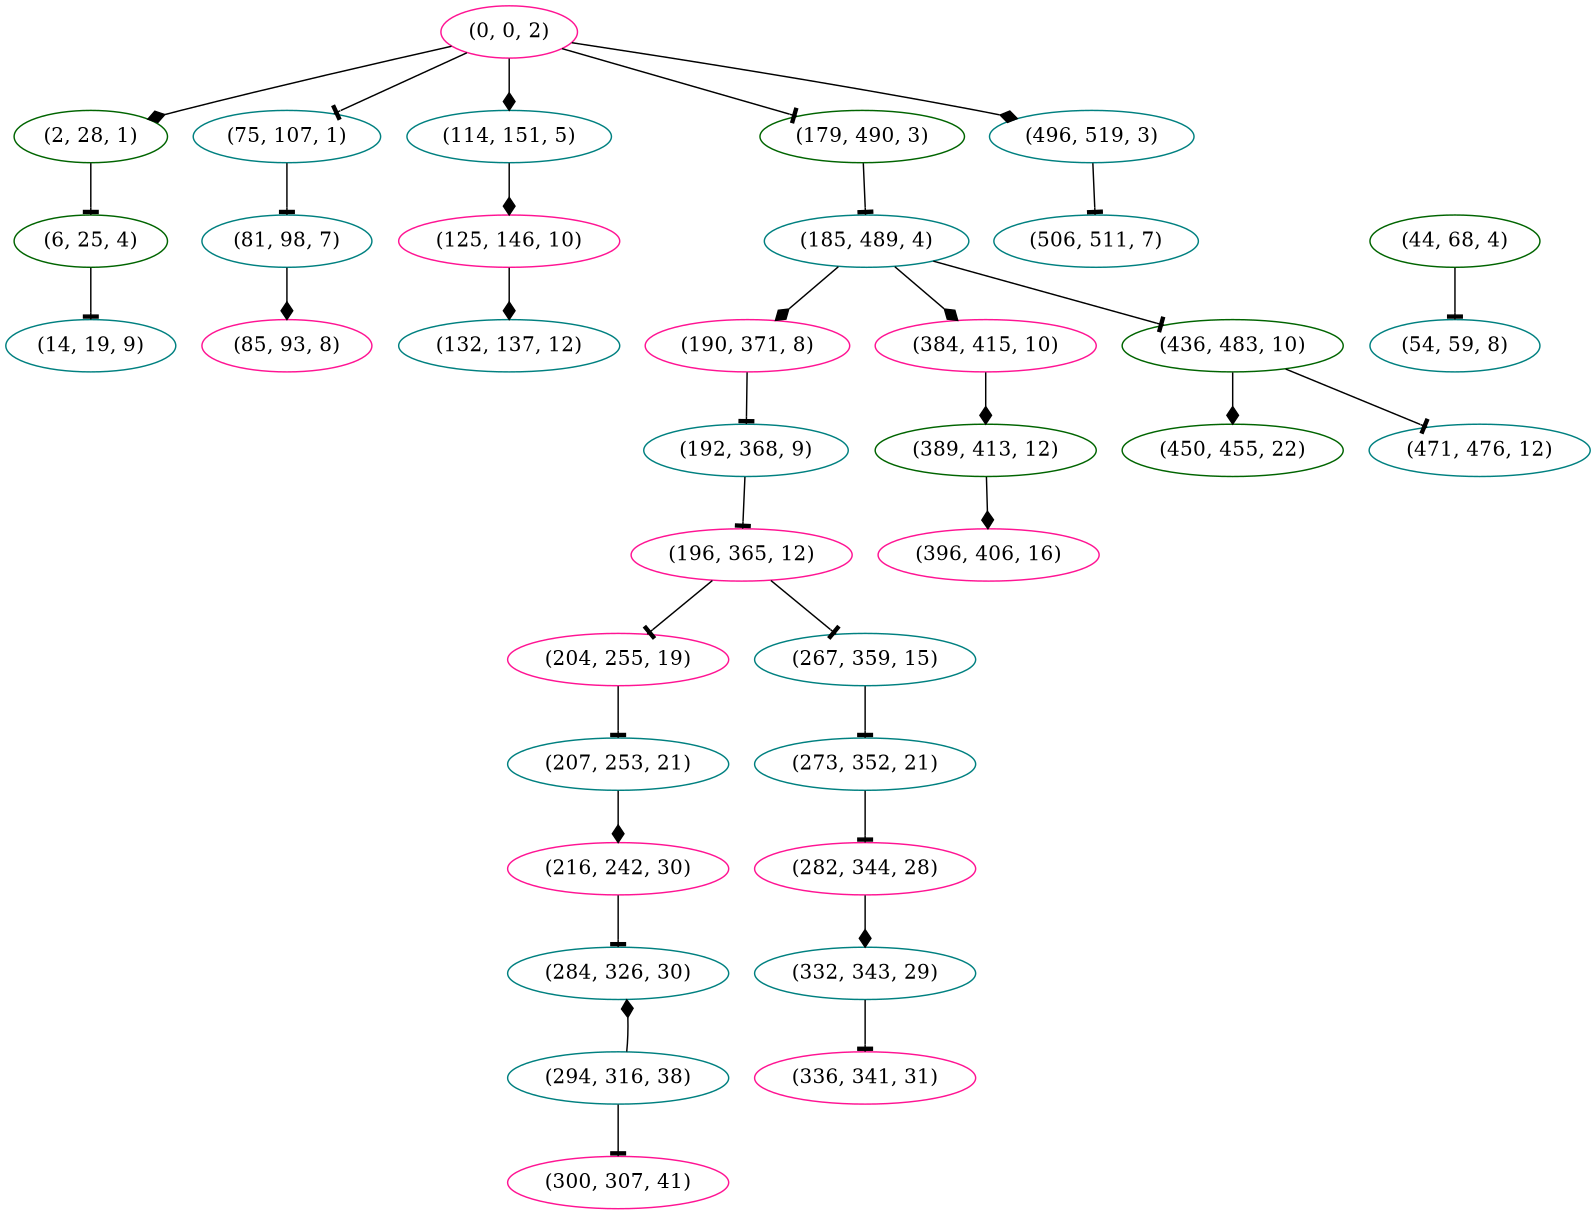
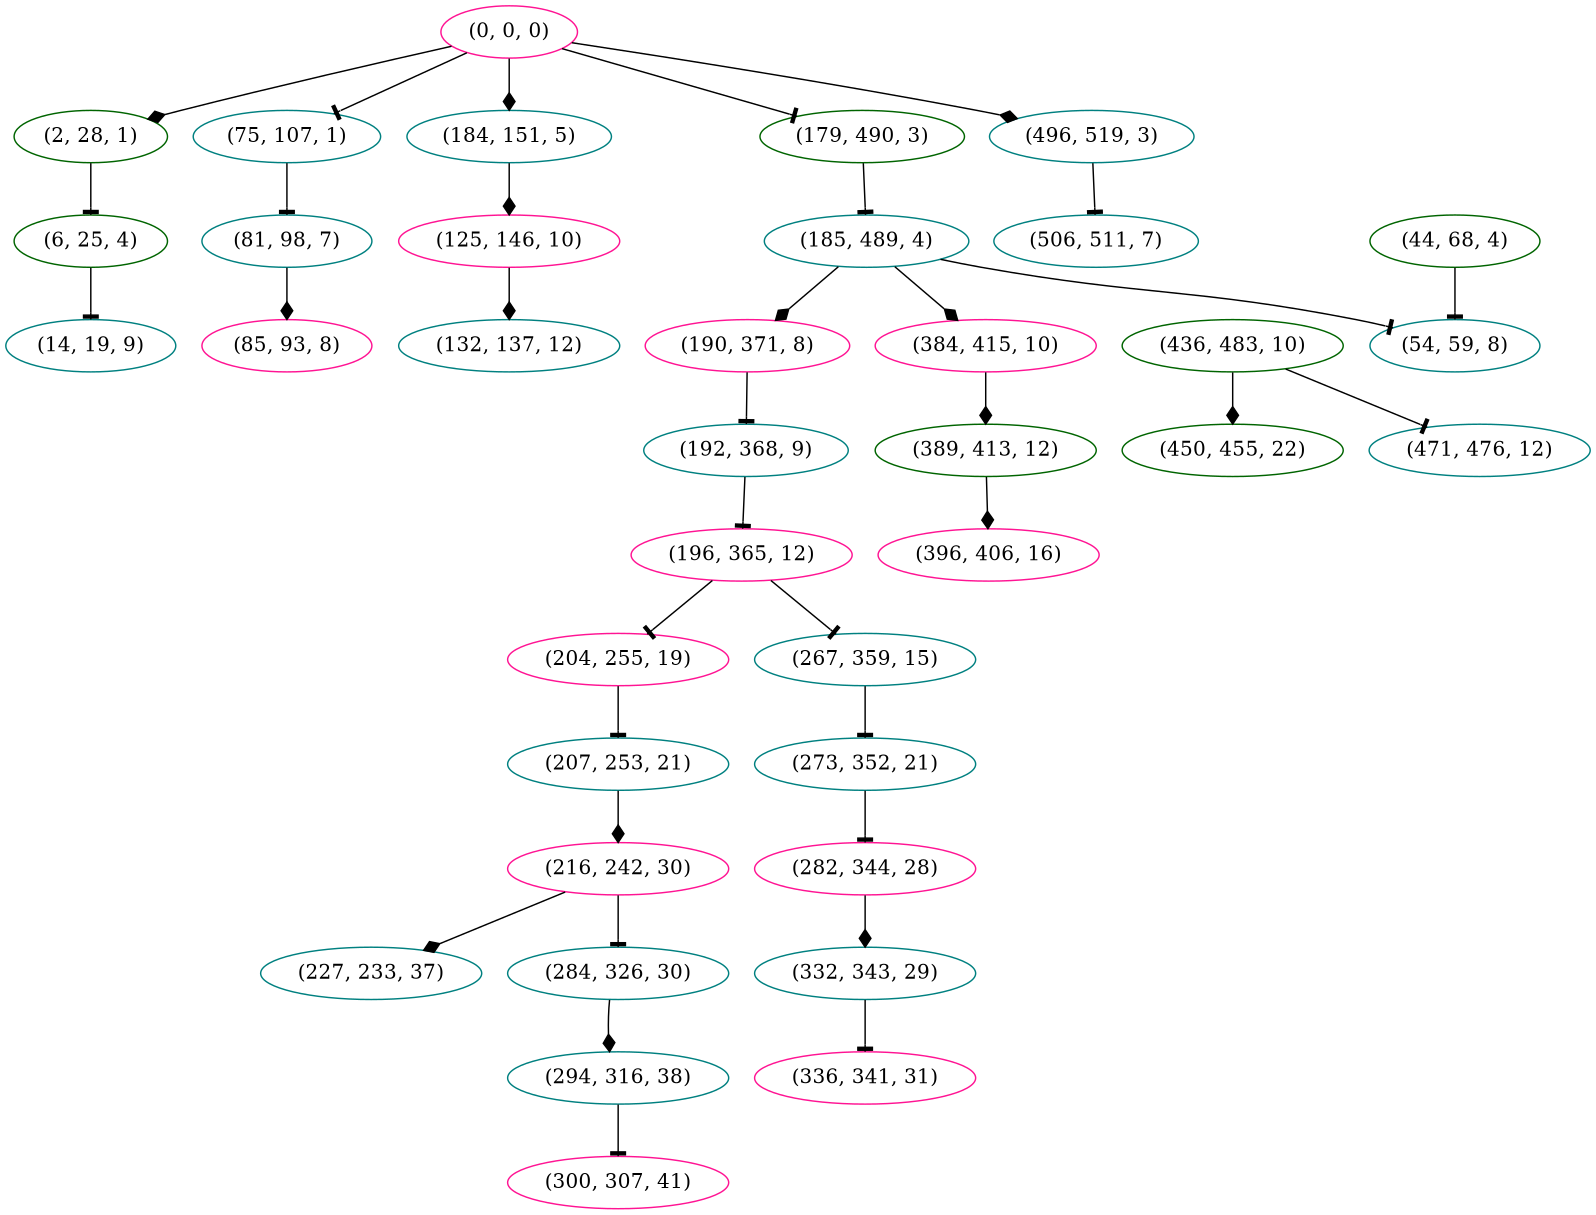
node "(0, 0, 2)": label "(0, 0, 2)" -> "(0, 0, 0)"
node "(114, 151, 5)": label "(114, 151, 5)" -> "(184, 151, 5)"
edge "(185, 489, 4)" -> "(436, 483, 10)": now "(185, 489, 4)" -> "(54, 59, 8)"
node "(227, 233, 37)": added
edge "(294, 316, 38)" -> "(284, 326, 30)": reversed
